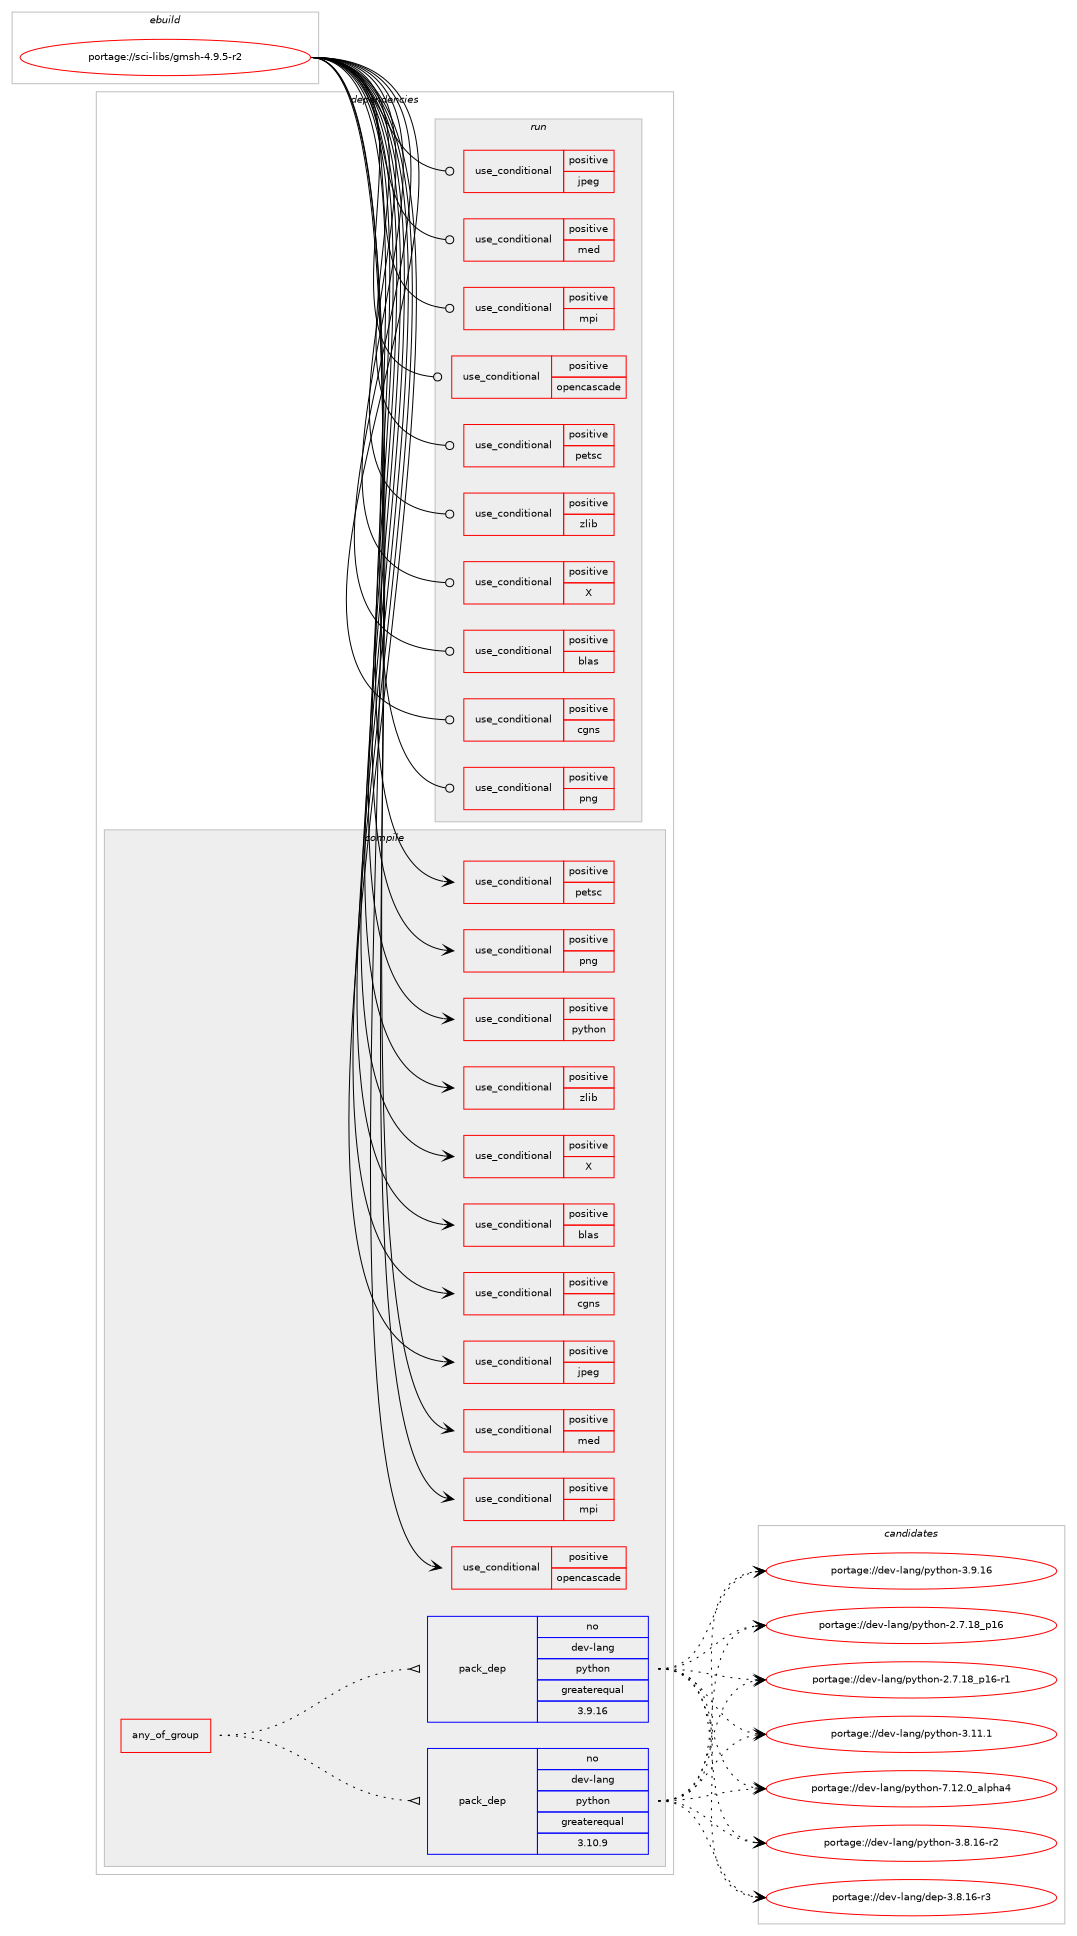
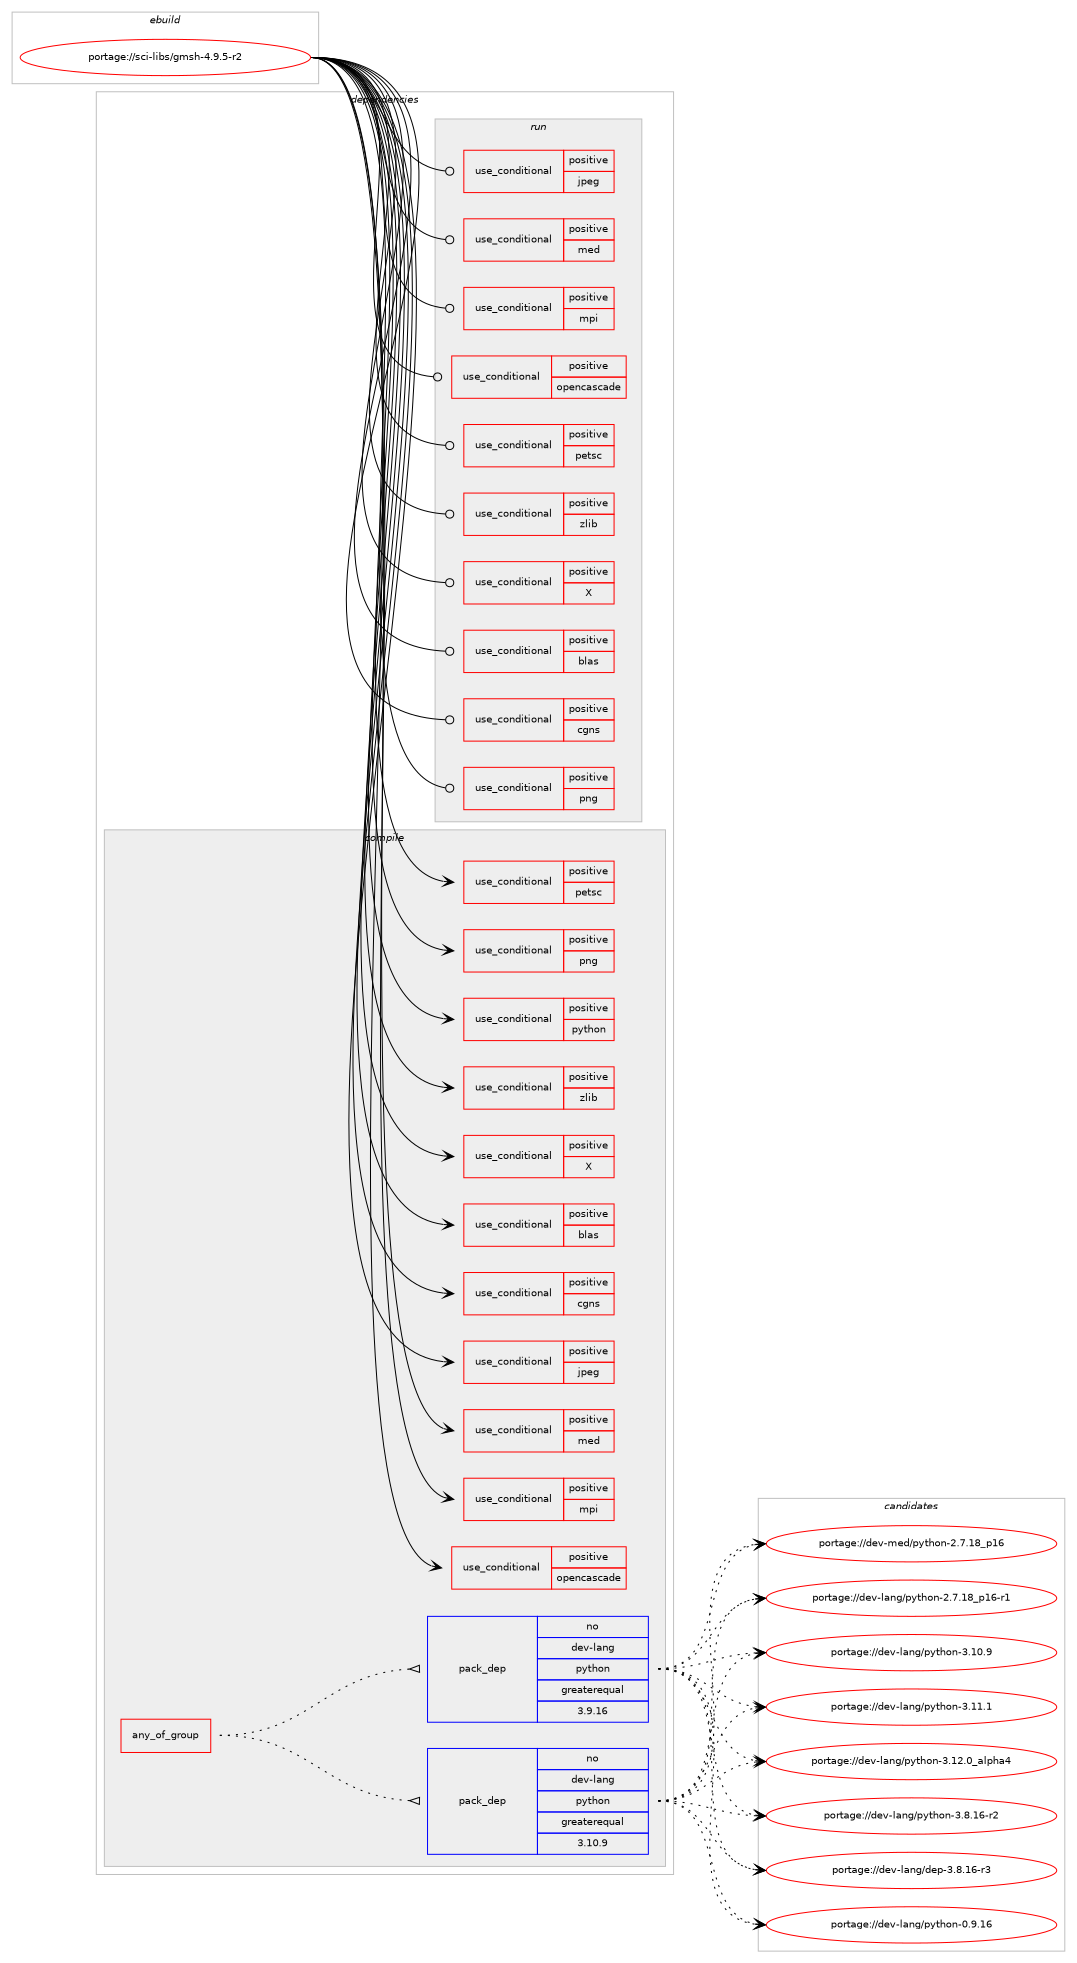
node "portage://dev-lang/python-3.9.16": label "portage://dev-lang/python-3.9.16" -> "portage://dev-lang/python-0.9.16"
node "portage://dev-lang/python-2.7.18_p16": label "portage://dev-lang/python-2.7.18_p16" -> "portage://dev-med/python-2.7.18_p16"
node "portage://dev-lang/python-3.10.9": added
node "portage://dev-lang/python-7.12.0_alpha4": label "portage://dev-lang/python-7.12.0_alpha4" -> "portage://dev-lang/python-3.12.0_alpha4"
